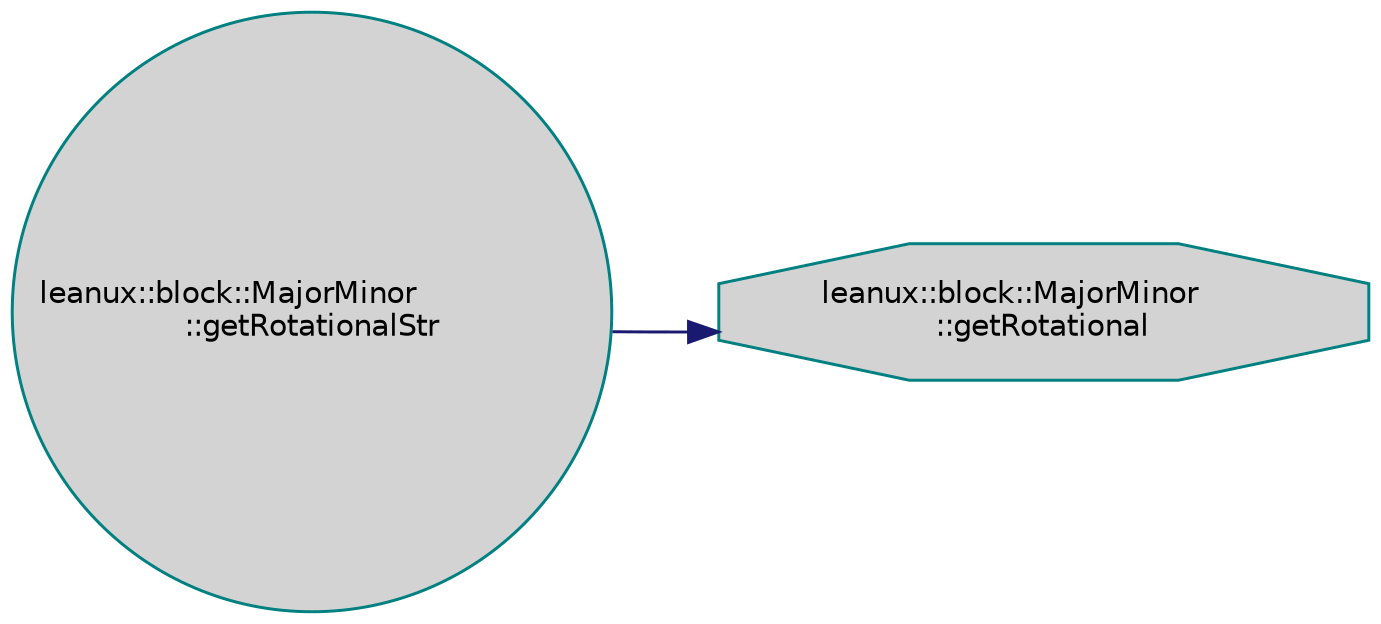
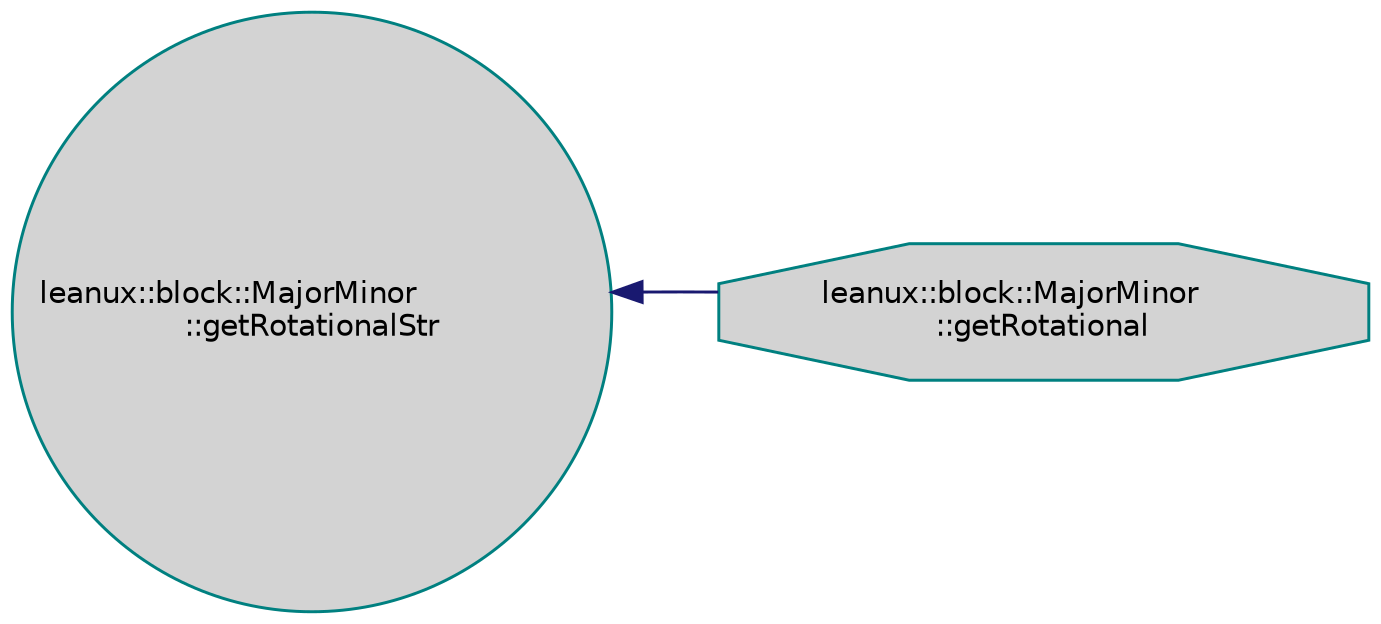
edge "leanux::block::MajorMinor ::getRotationalStr" -> "leanux::block::MajorMinor ::getRotational": reversed
